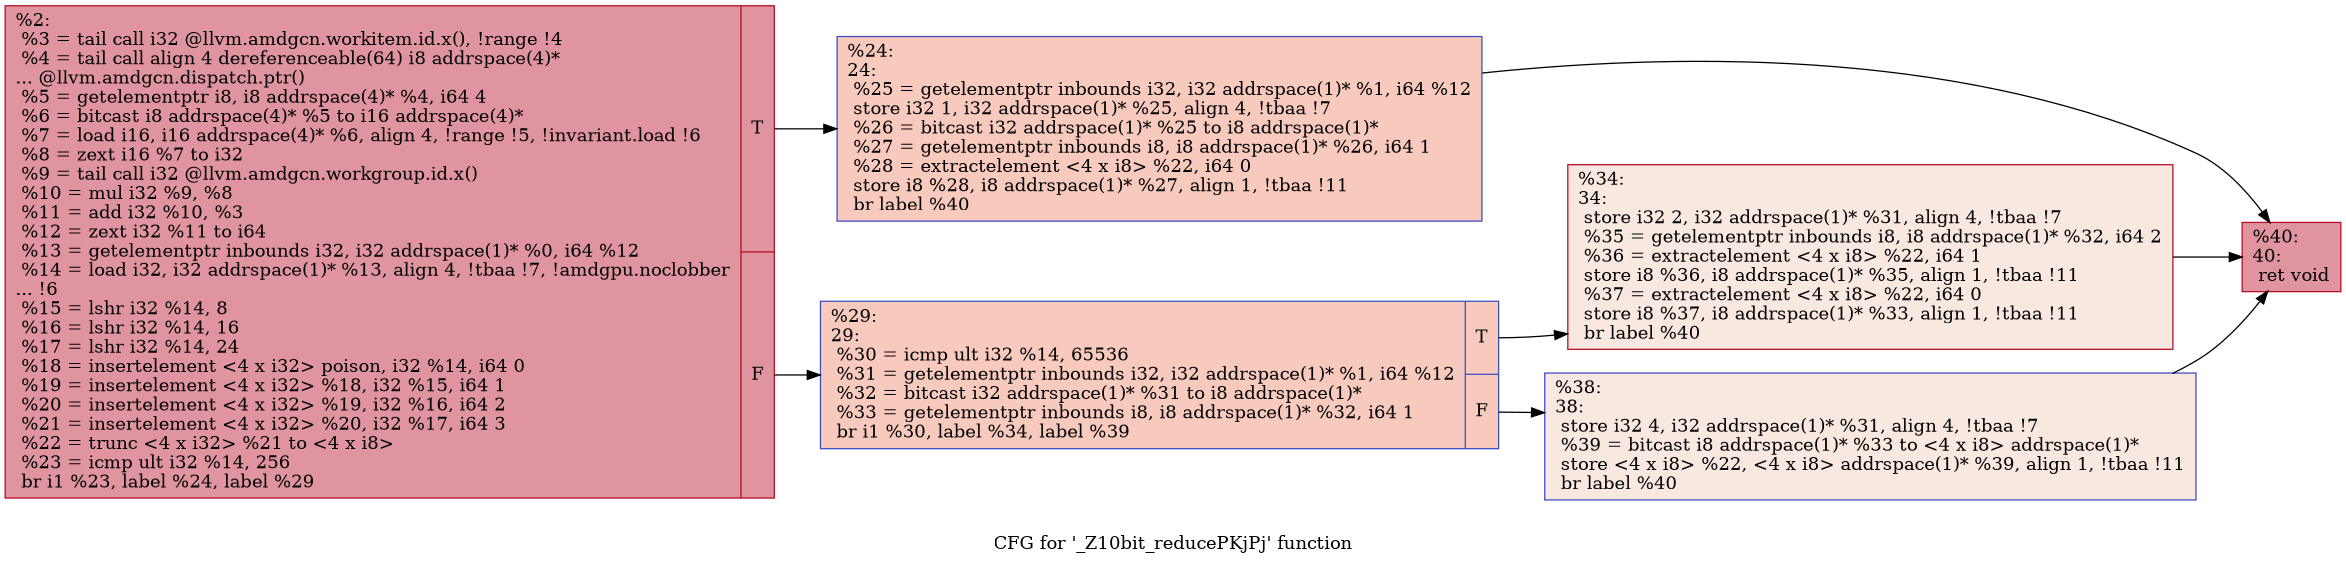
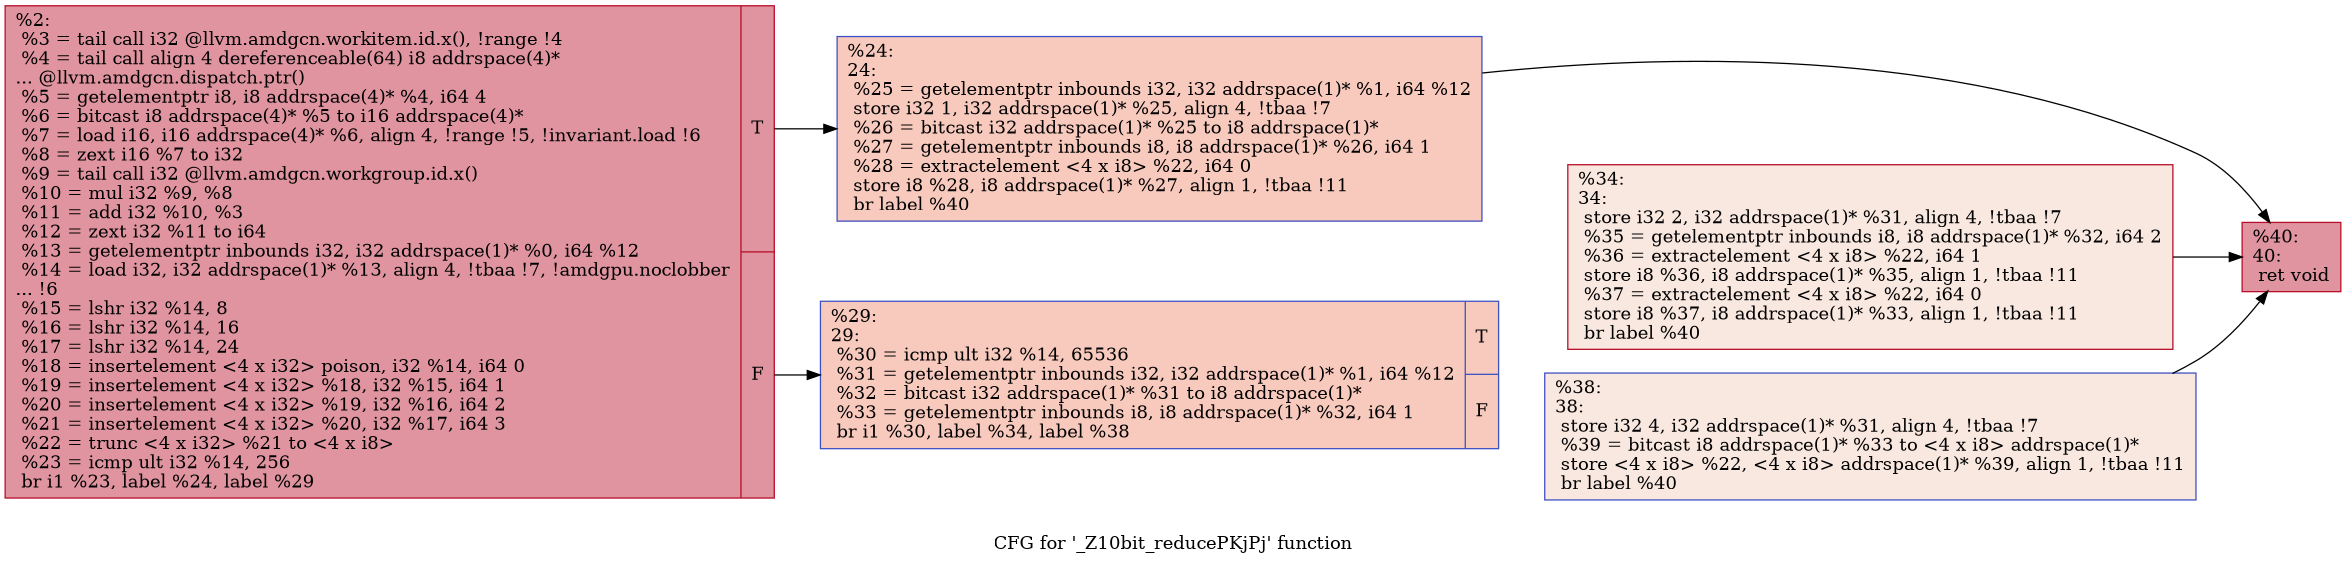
edge "%29:" -> "%34:": removed
edge "%29:" -> "%38:": removed
node "%29:": text "br i1 %30, label %34, label %39" -> "br i1 %30, label %34, label %38"
